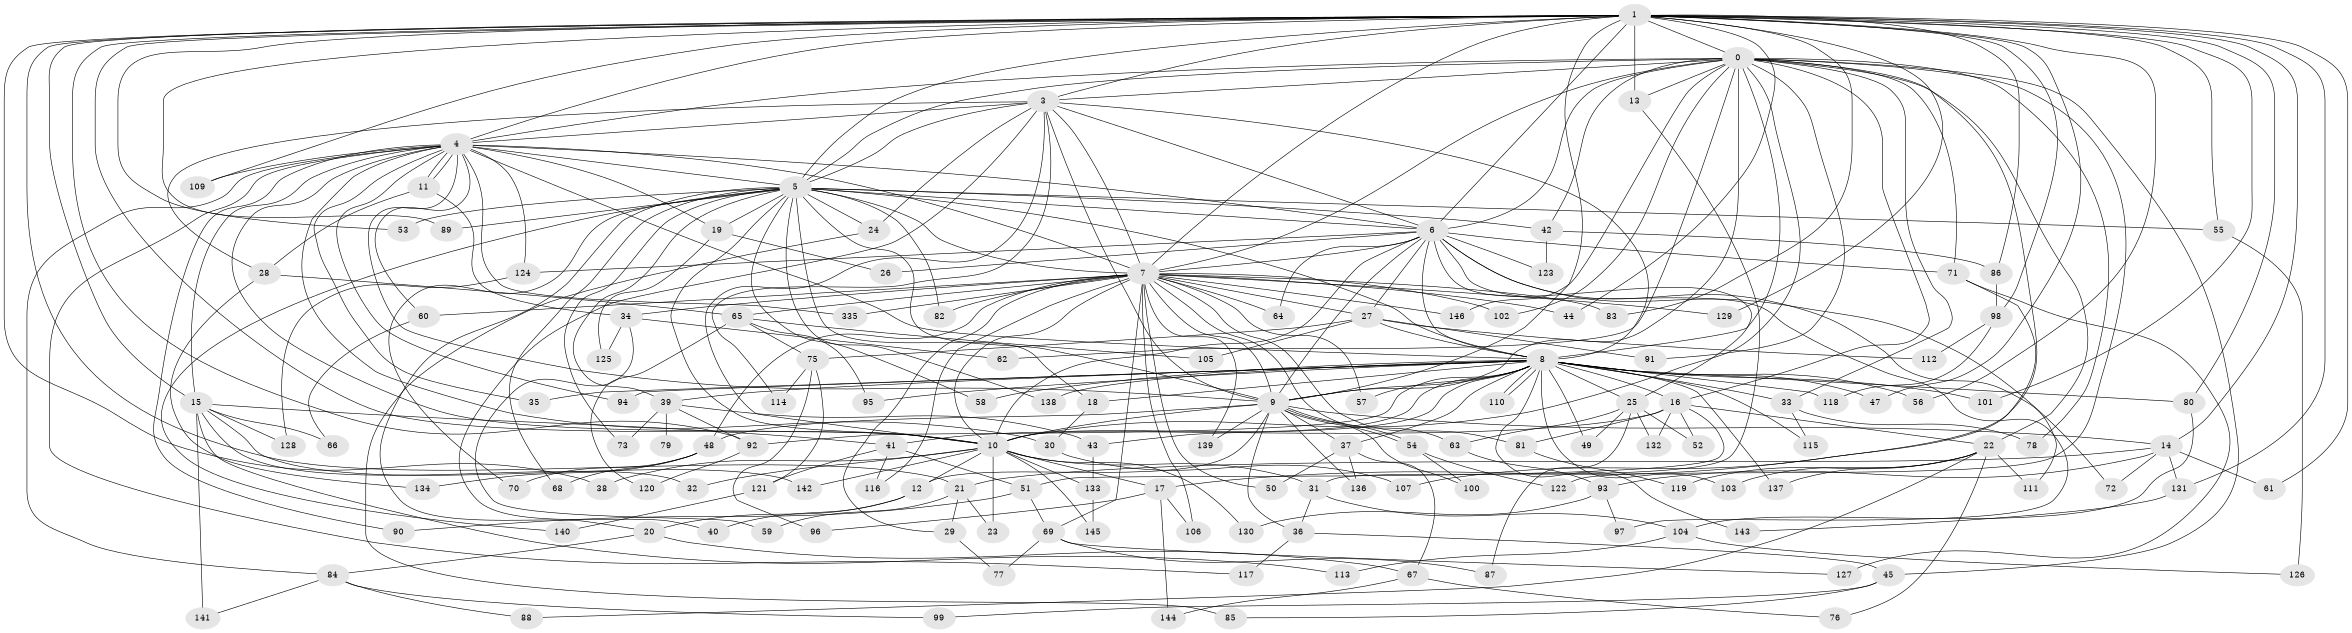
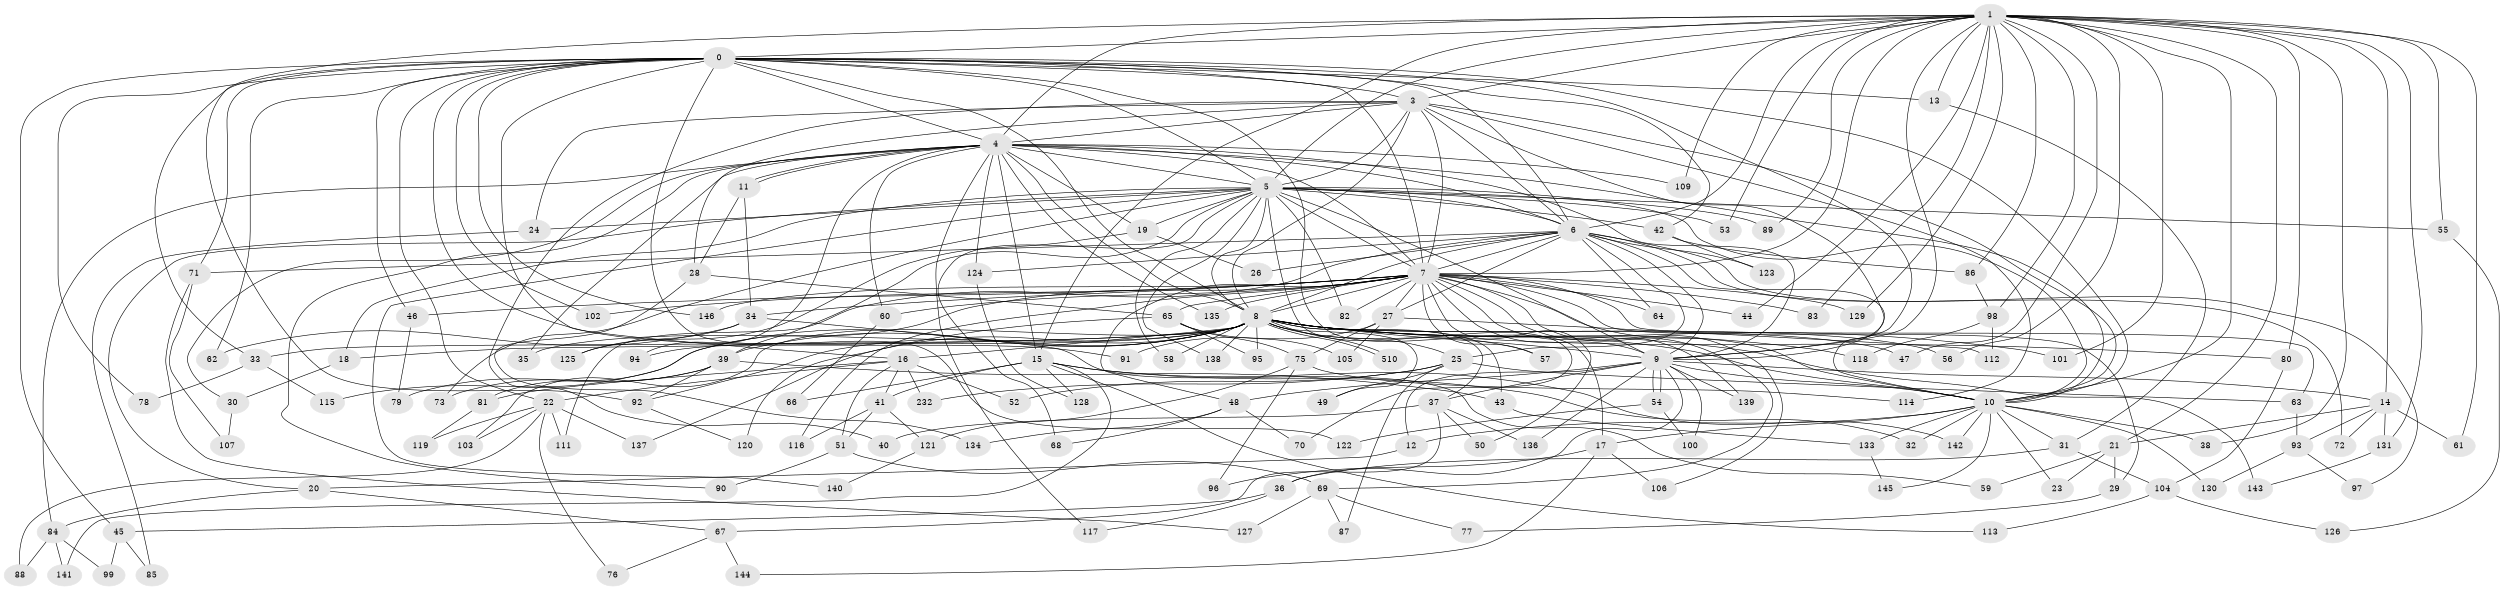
node "46": added
node "335": label "335" -> "135"
edge "27" -- "8": now "7" -- "8"
node "110": label "110" -> "510"
node "132": label "132" -> "232"
edge "12" -- "40": now "37" -- "40"
